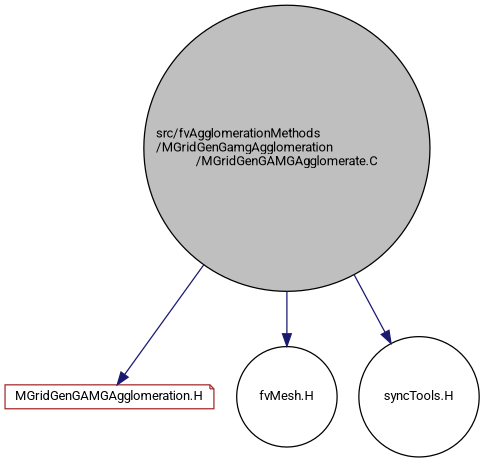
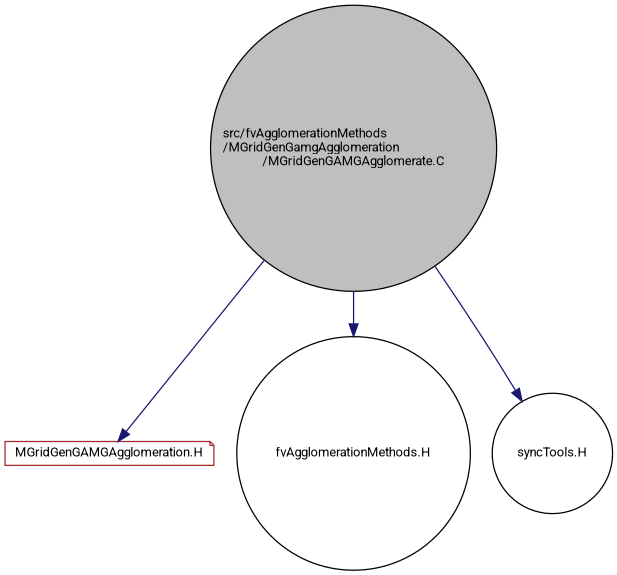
node "fvMesh.H": label "fvMesh.H" -> "fvAgglomerationMethods.H"
